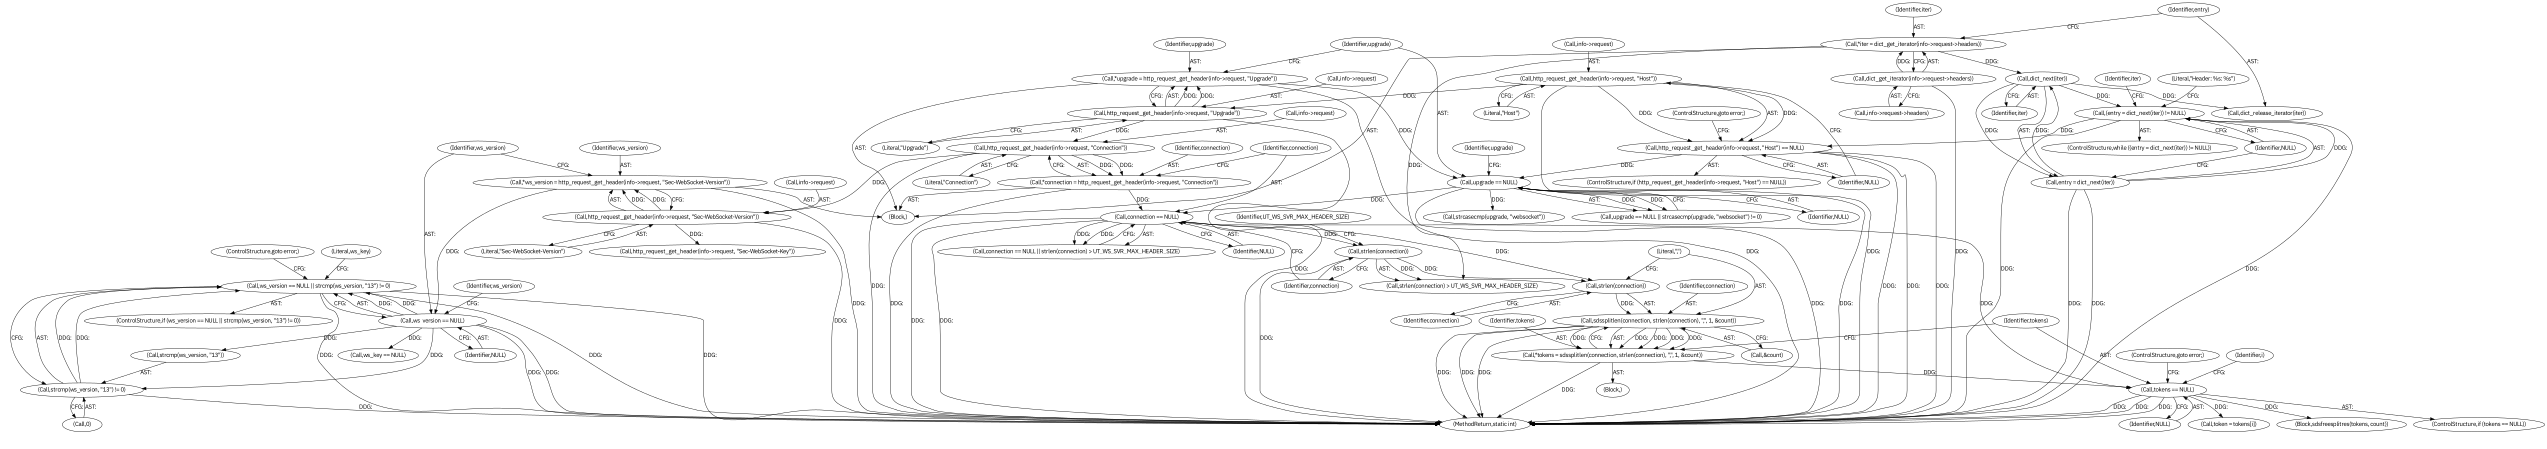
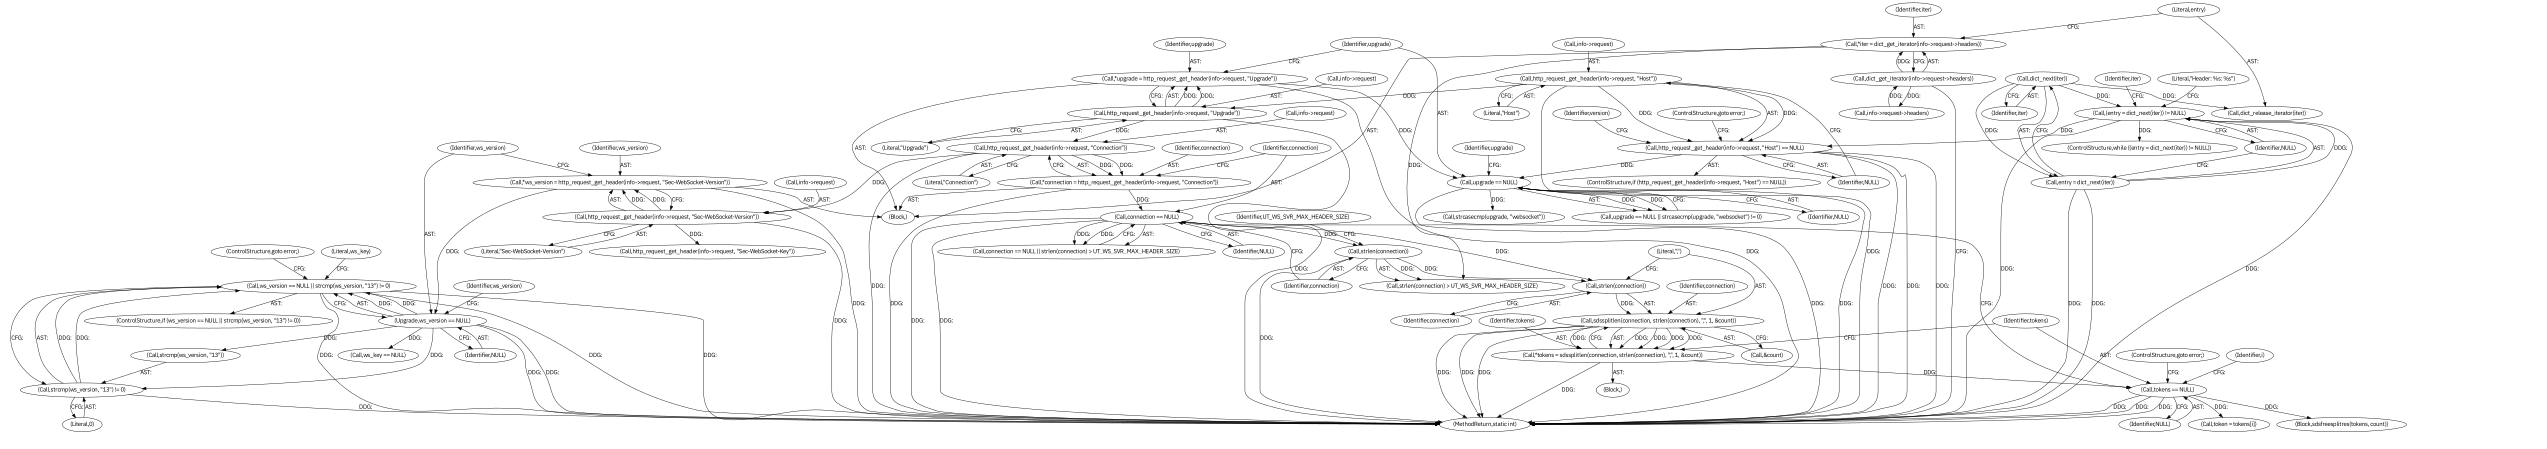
node "(Identifier,entry)": label "(Identifier,entry)" -> "(Literal,entry)"
edge "(Call,*iter = dict_get_iterator(info->request->headers))" -> "(Call,dict_next(iter))": removed, label "DDG:"
edge "(Call,info->request->headers)" -> "(Call,dict_get_iterator(info->request->headers))": label "AST: " -> "DDG: "
edge "(Call,dict_get_iterator(info->request->headers))" -> "(Call,info->request->headers)": label "CFG: " -> "DDG: "
node "(Identifier,version)": added
edge "(Call,entry = dict_next(iter))" -> "(Call,dict_next(iter))": label "DDG: " -> "CFG: "
edge "(Call,(entry = dict_next(iter)) != NULL)" -> "(ControlStructure,while ((entry = dict_next(iter)) != NULL))": label "AST: " -> "DDG: "
edge "(Call,upgrade == NULL)" -> "(Call,connection == NULL)": removed, label "DDG:"
edge "(Call,dict_get_iterator(info->request->headers))" -> "(MethodReturn,static int)": label "DDG: " -> "CFG: "
edge "(Call,connection == NULL)" -> "(Call,tokens == NULL)": label "DDG: " -> "CFG: "
node "(Call,ws_version == NULL)": label "(Call,ws_version == NULL)" -> "(Upgrade,ws_version == NULL)"
node "(Call,0)": label "(Call,0)" -> "(Literal,0)"
node "(ControlStructure,if (tokens == NULL))": removed
